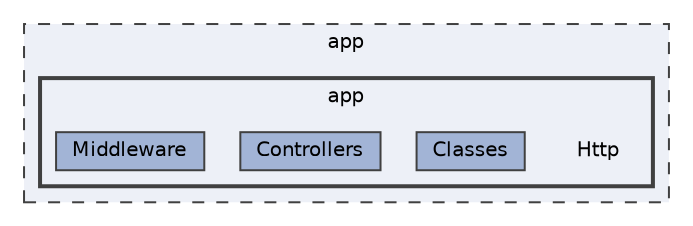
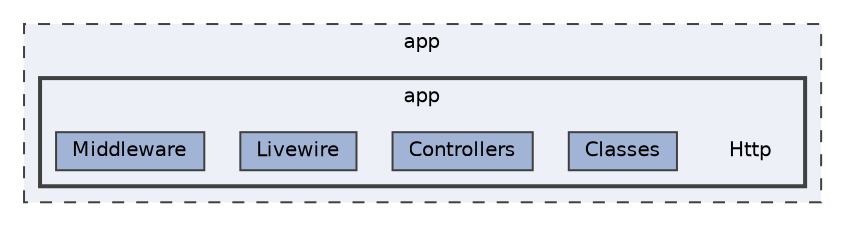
node "Livewire": added
